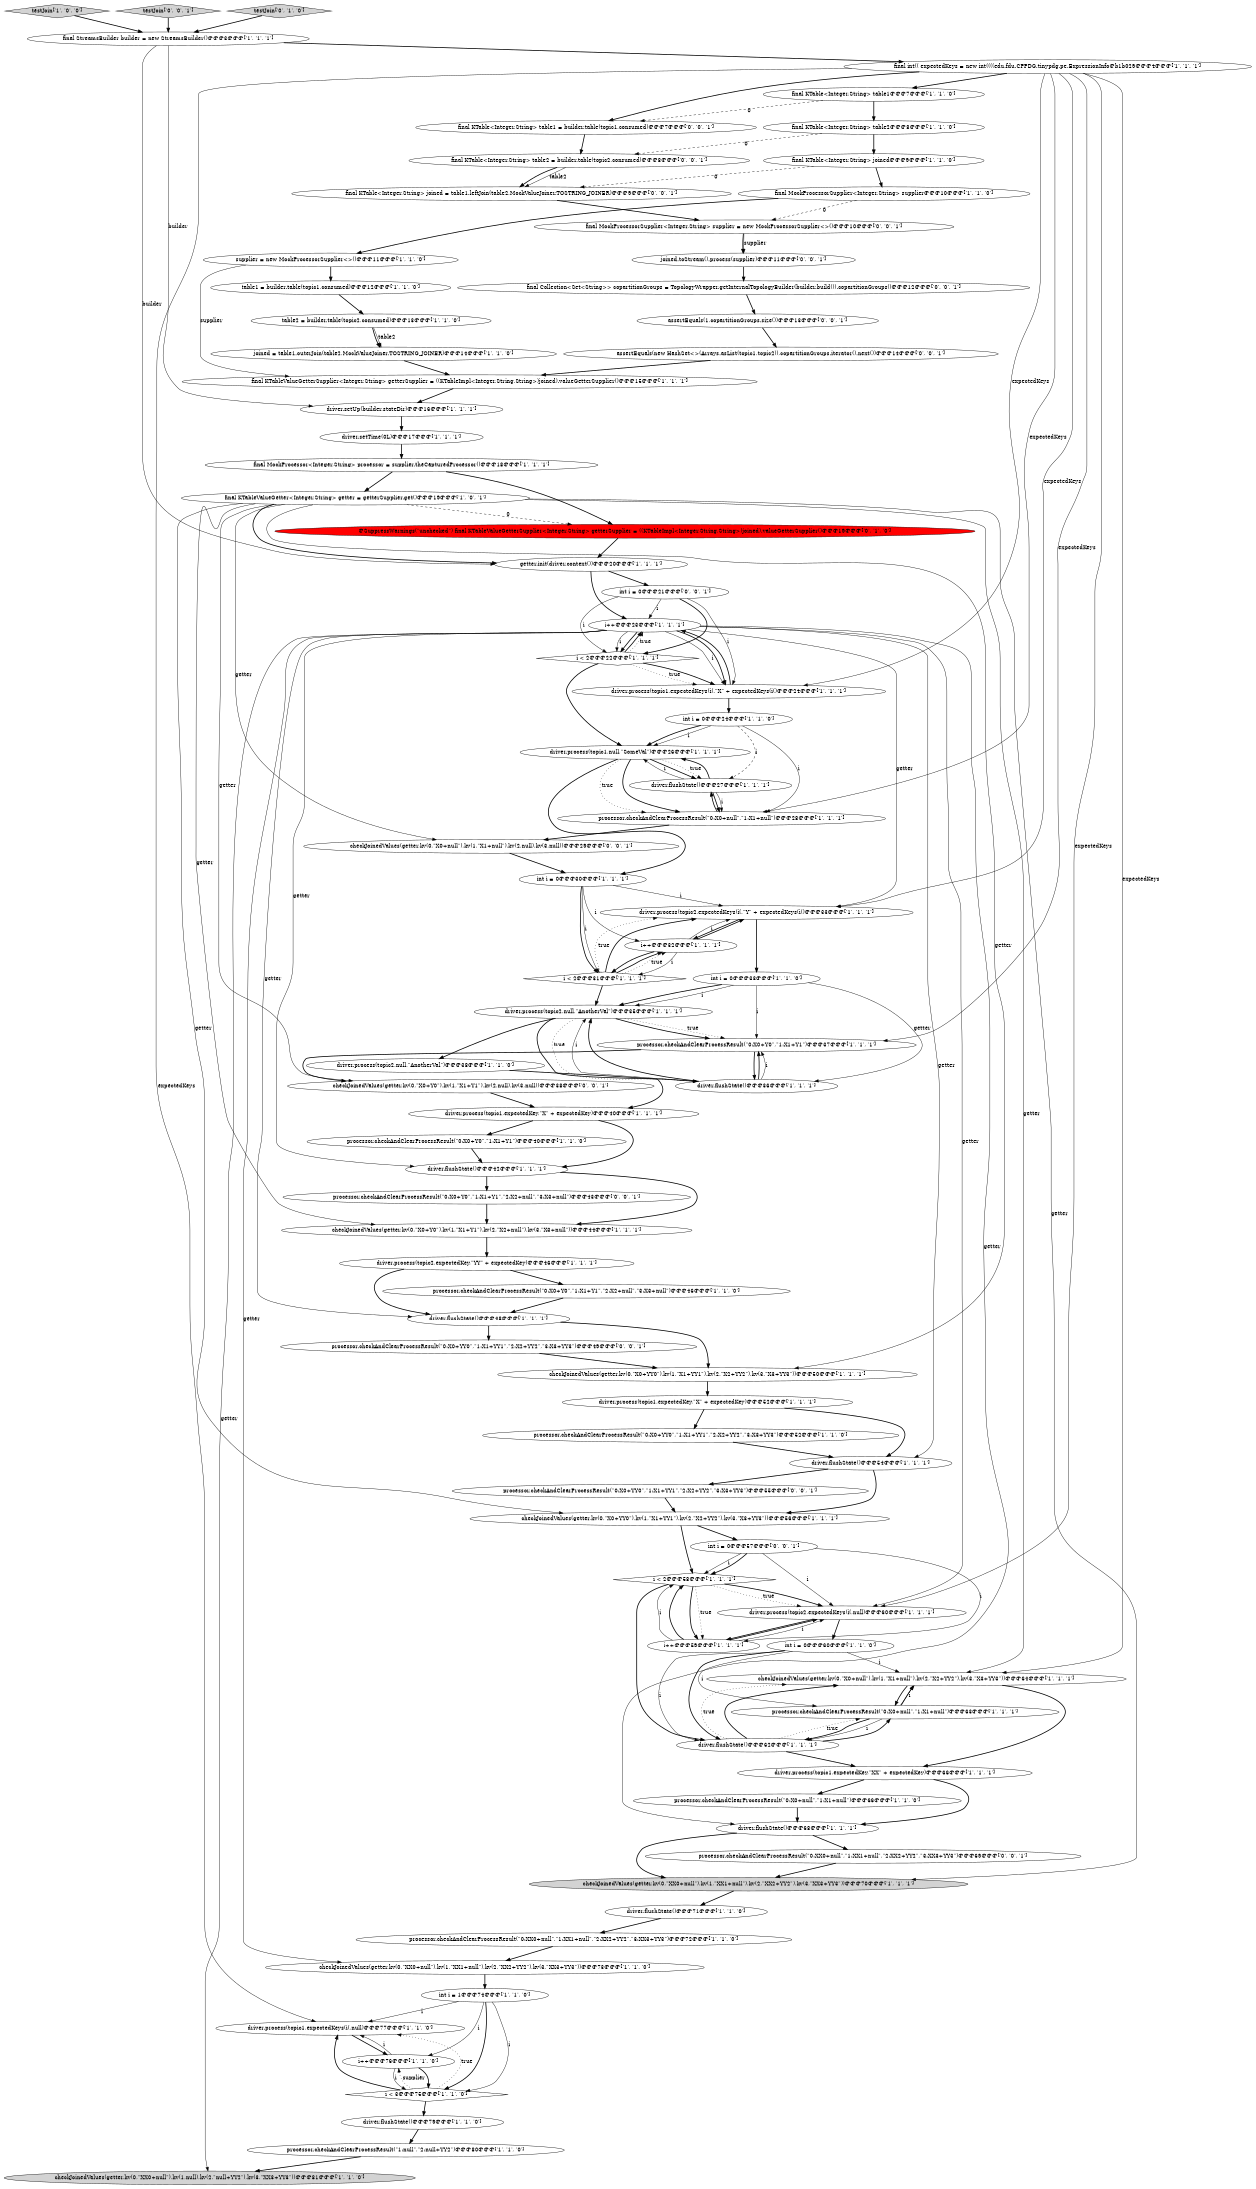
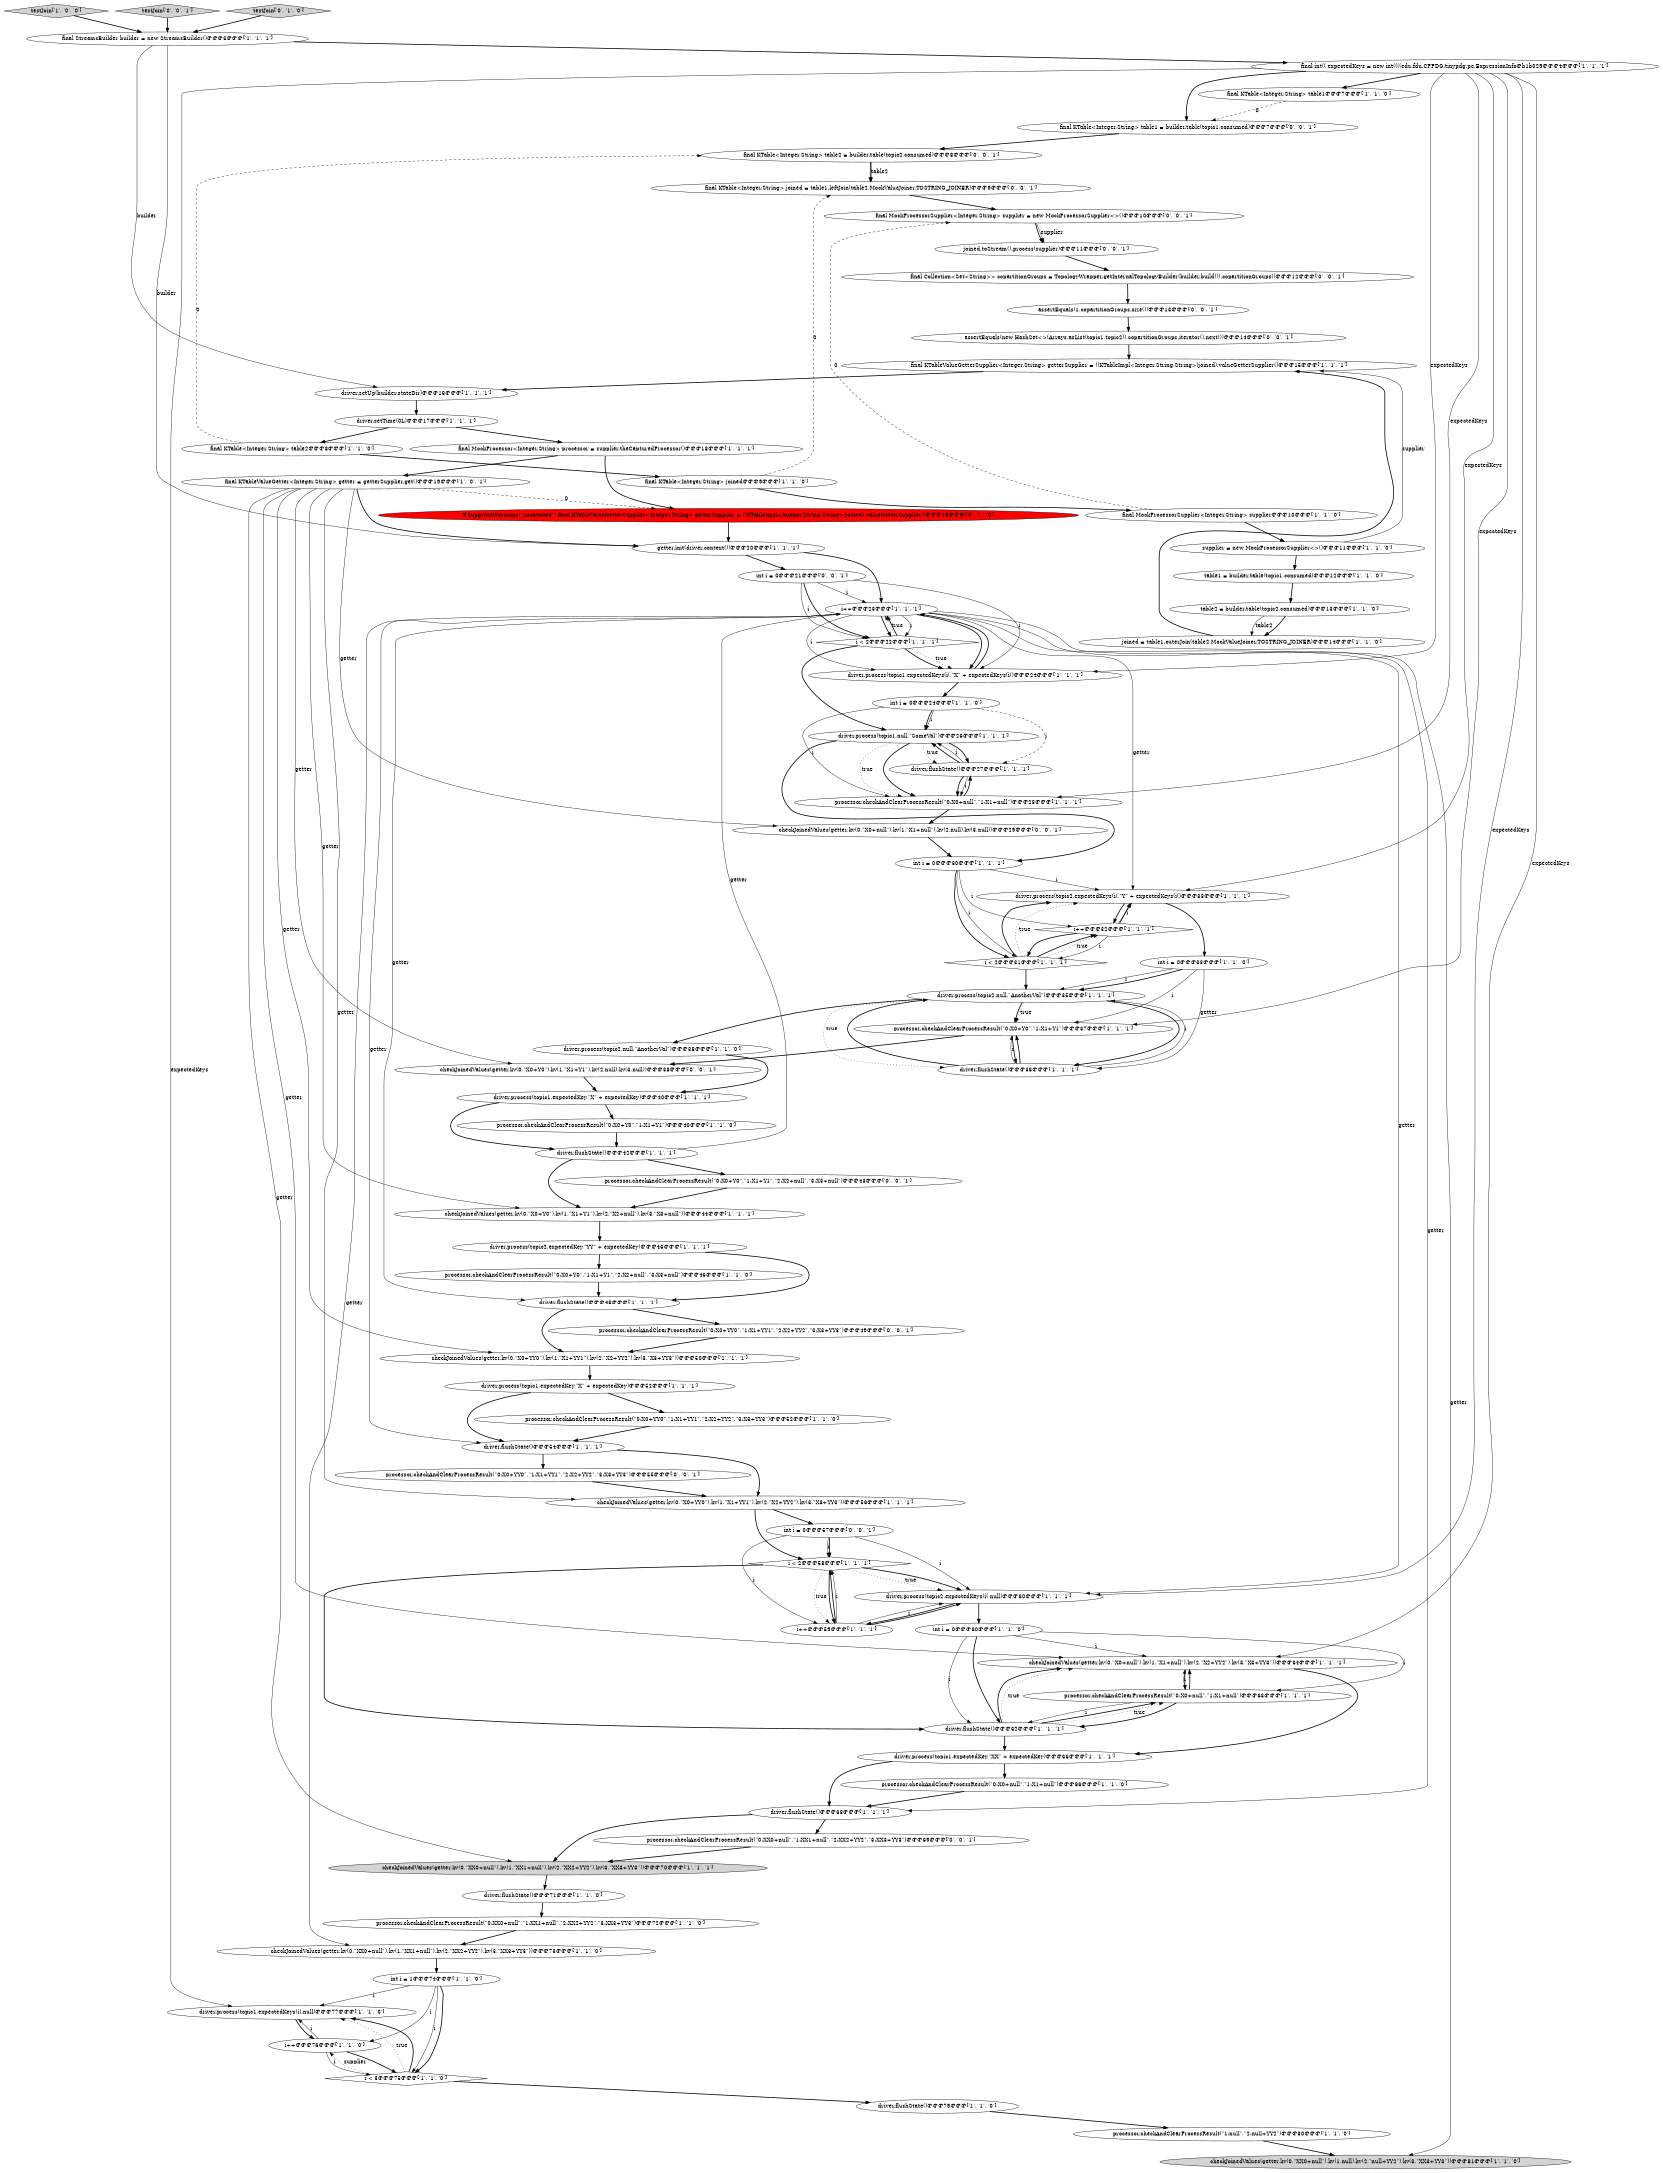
edge "final KTable<Integer,String> table1@@@7@@@['1', '1', '0']" -> "final KTable<Integer,String> table2@@@8@@@['1', '1', '0']": now "driver.setTime(0L)@@@17@@@['1', '1', '1']" -> "final KTable<Integer,String> table2@@@8@@@['1', '1', '0']"
edge "i++@@@23@@@['1', '1', '1']" -> "driver.flushState()@@@42@@@['1', '1', '1']": reversed
node "i++@@@32@@@['1', '1', '1']": shape ellipse -> diamond
